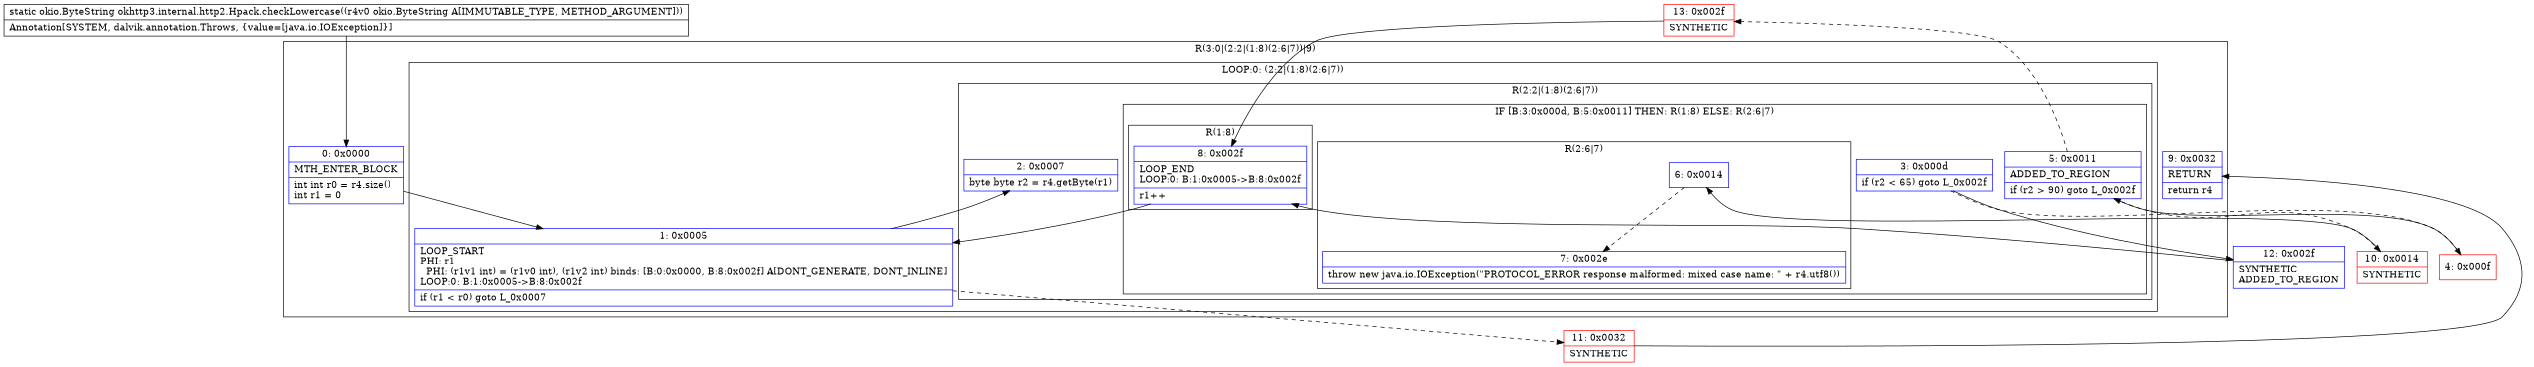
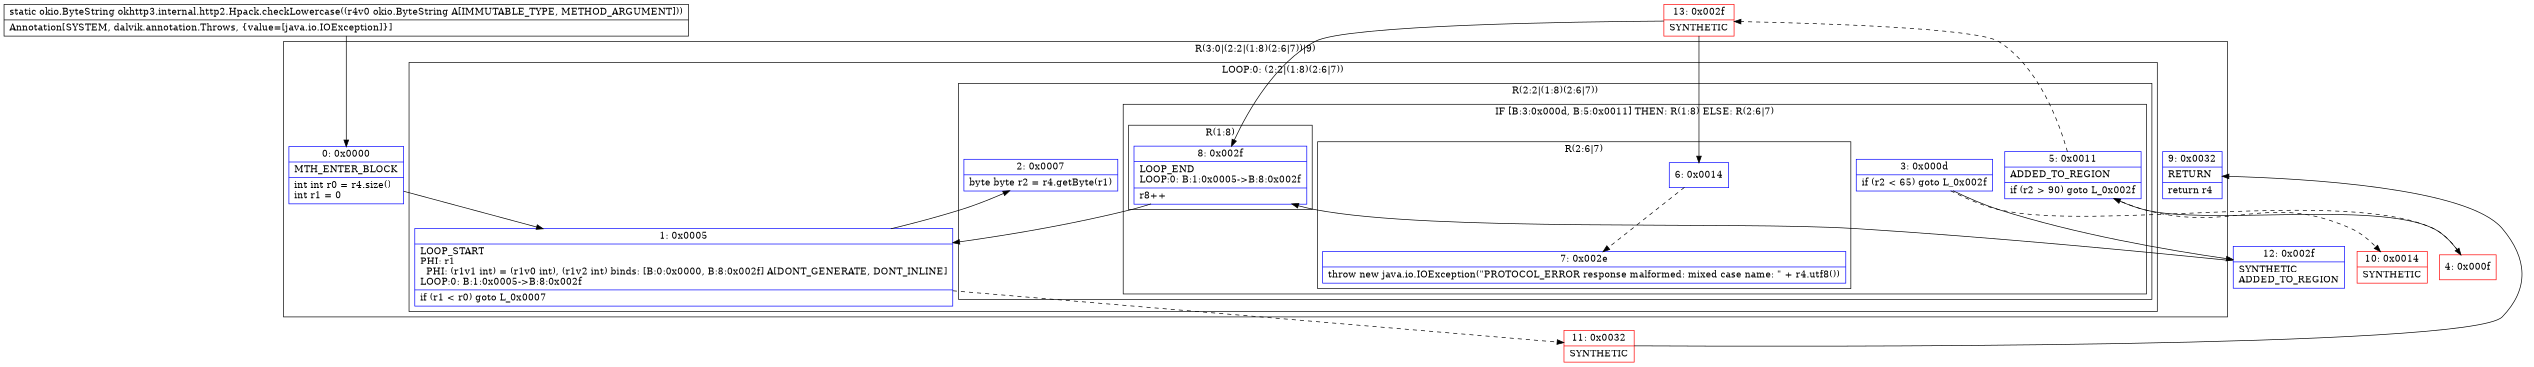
node "8: 0x002f": text "r1++" -> "r8++"
edge "10: 0x0014" -> "6: 0x0014": now "13: 0x002f" -> "6: 0x0014"
